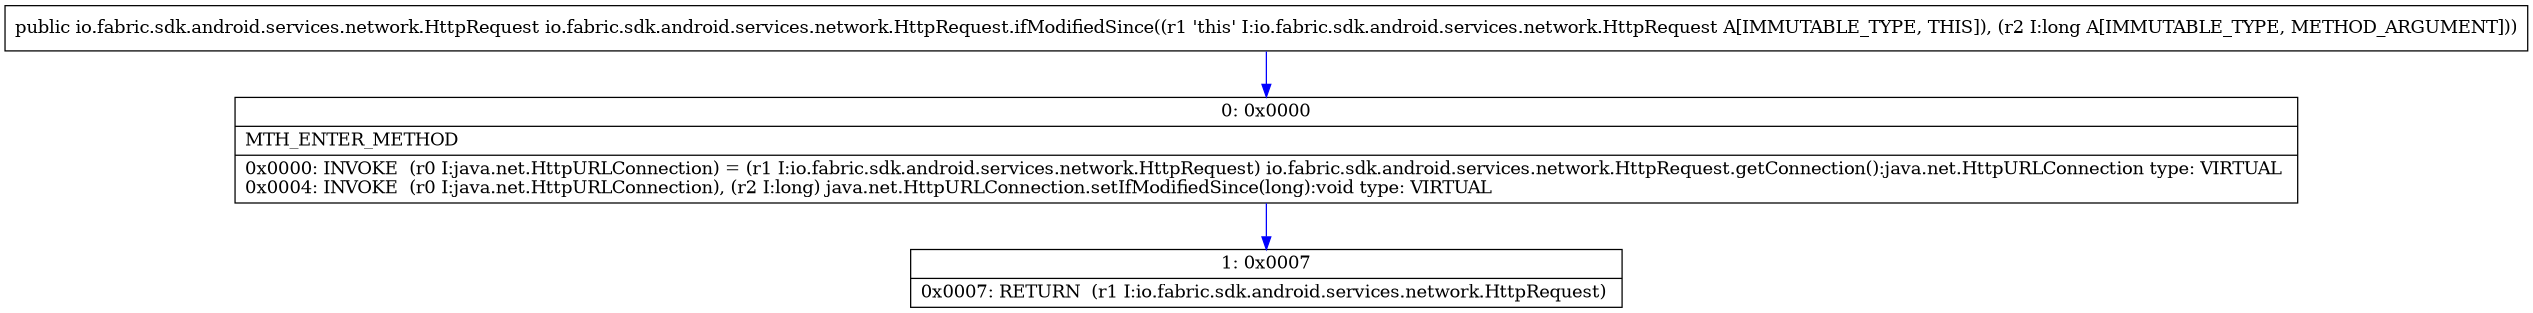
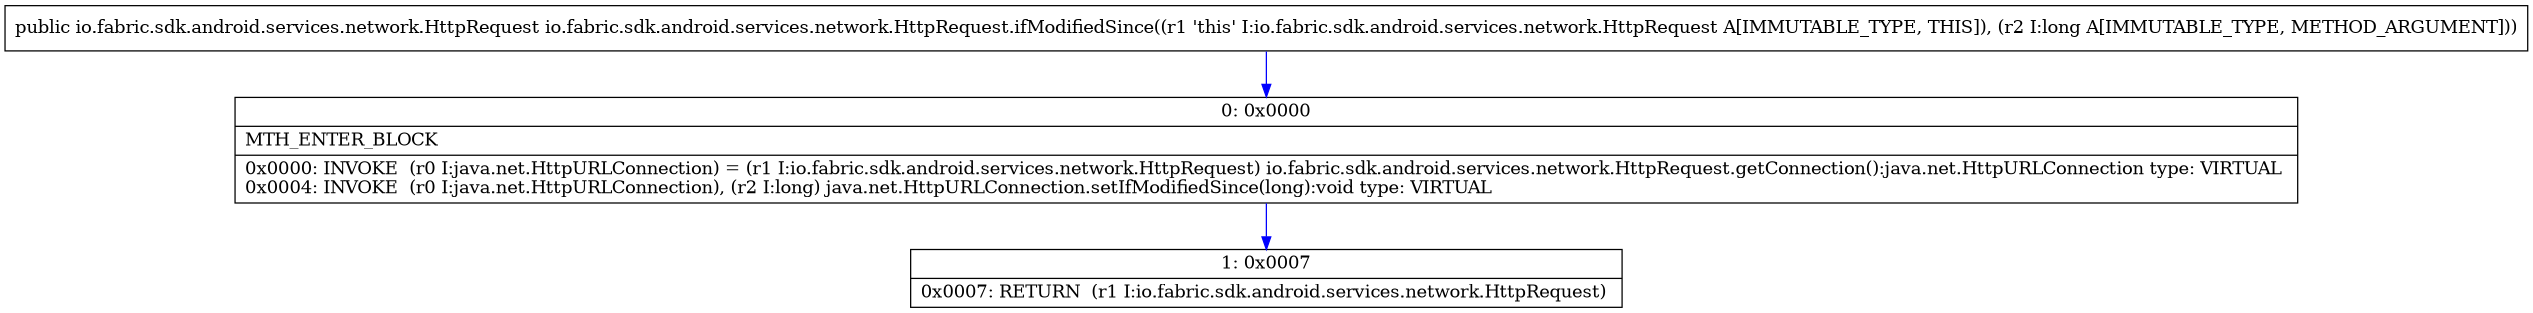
node "0: 0x0000": text "MTH_ENTER_METHOD" -> "MTH_ENTER_BLOCK"
